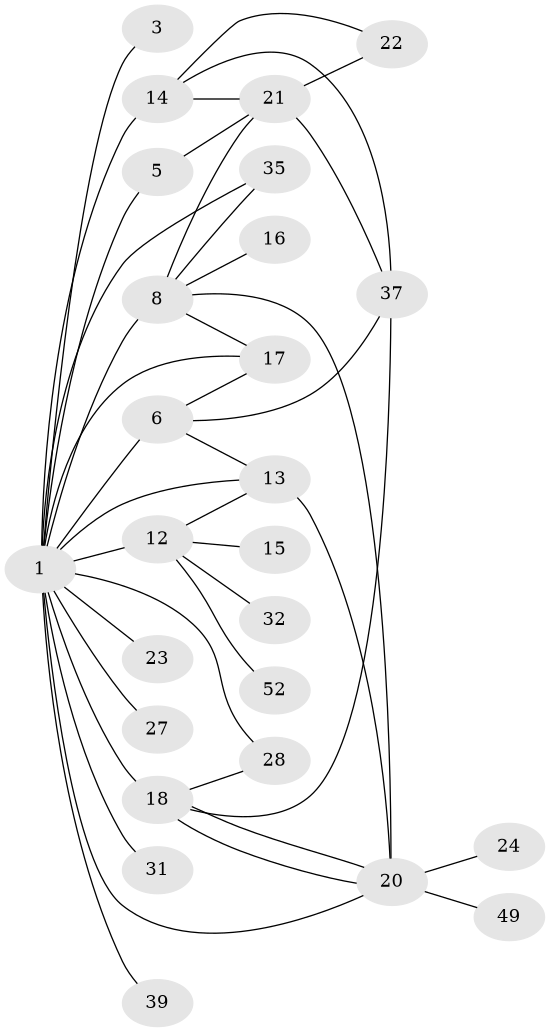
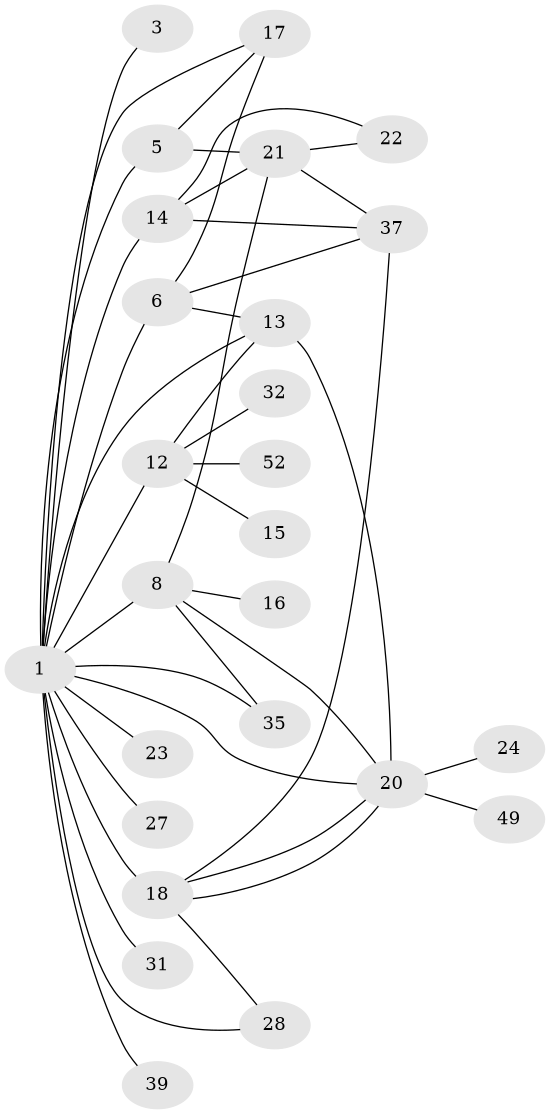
edge "8" -- "17": now "5" -- "17"
